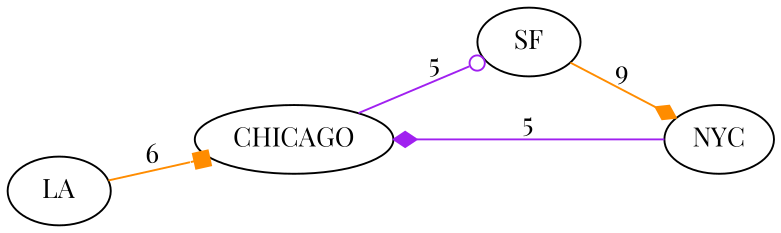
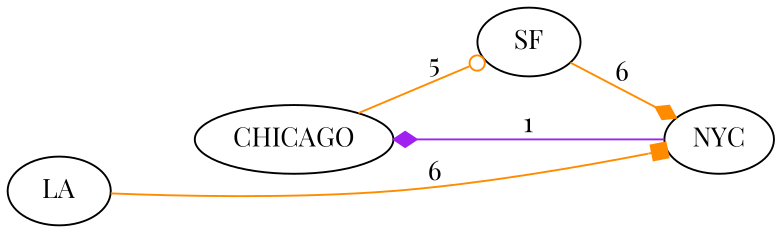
edge "SF" -> "NYC": label "9" -> "6"
edge "CHICAGO" -> "SF": color purple -> darkorange
edge "NYC" -> "CHICAGO": label "5" -> "1"
edge "LA" -> "CHICAGO": now "LA" -> "NYC"
